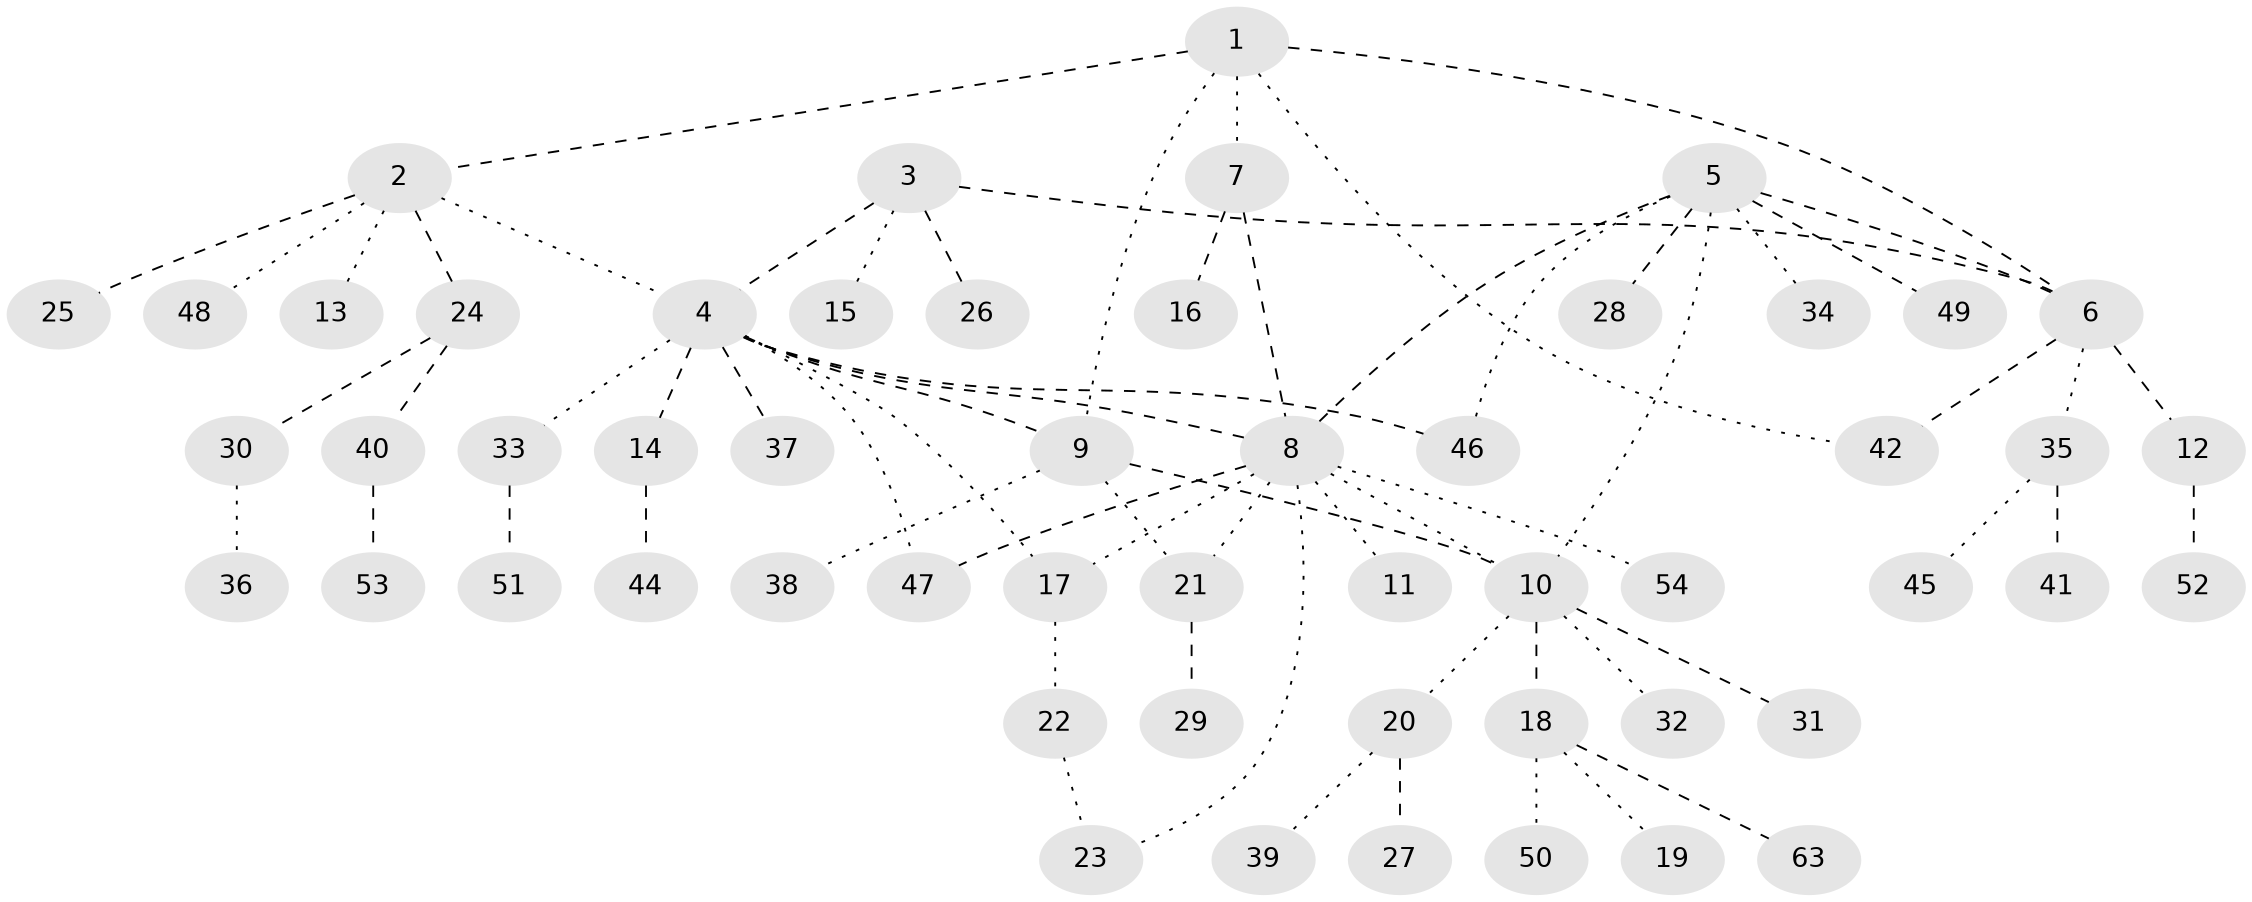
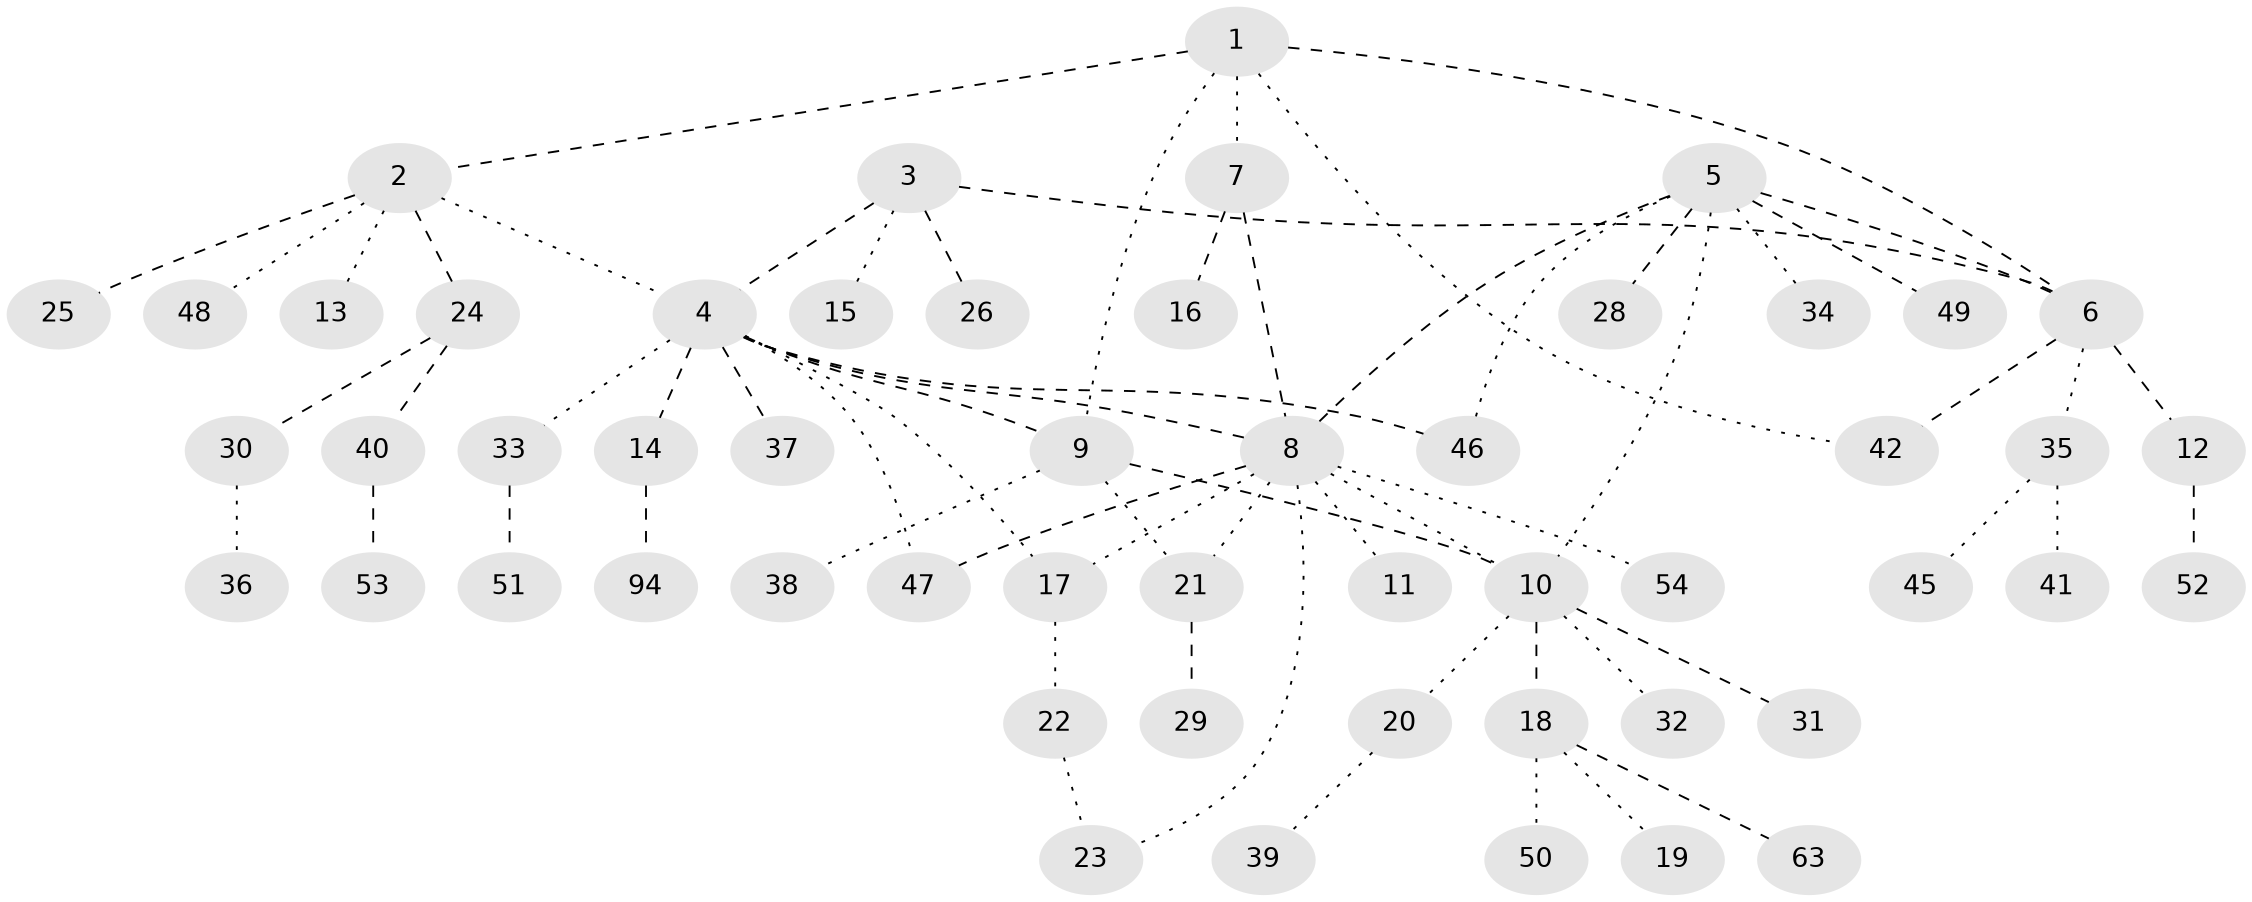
edge "35" -- "41": style dashed -> dotted
node "44": label "44" -> "94"
node "27": removed
